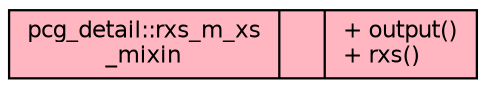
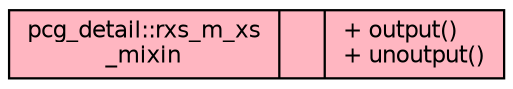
node "pcg_detail::rxs_m_xs": text "+ rxs()" -> "+ unoutput()"
